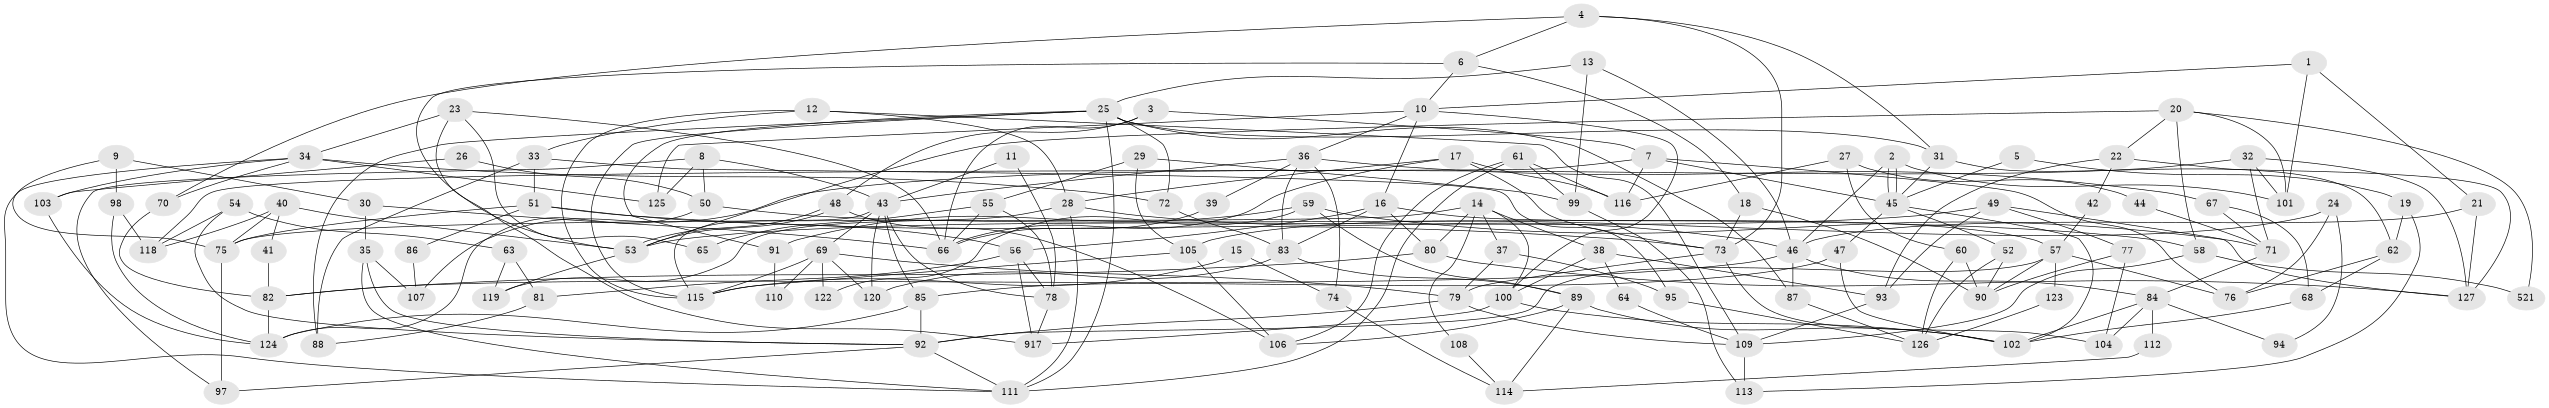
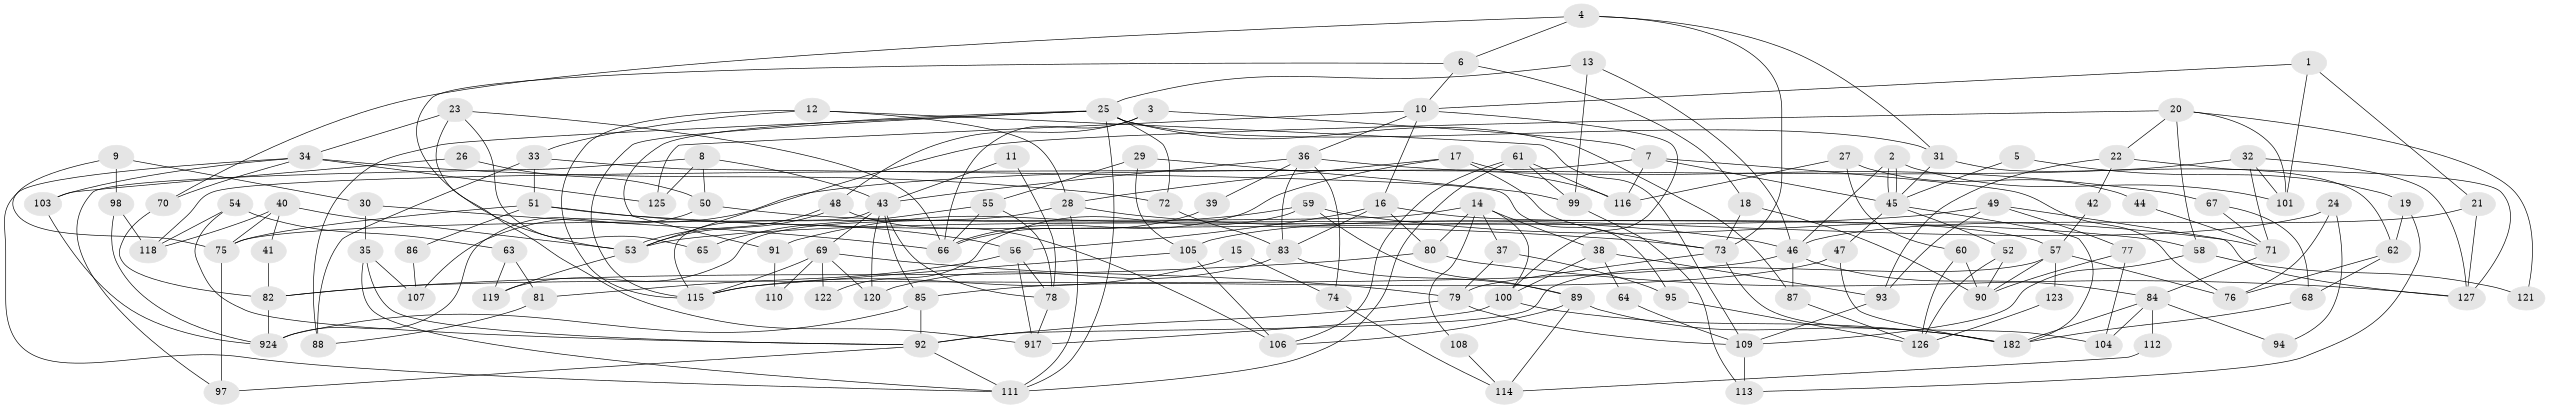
node "521": label "521" -> "121"
node "124": label "124" -> "924"
node "102": label "102" -> "182"
